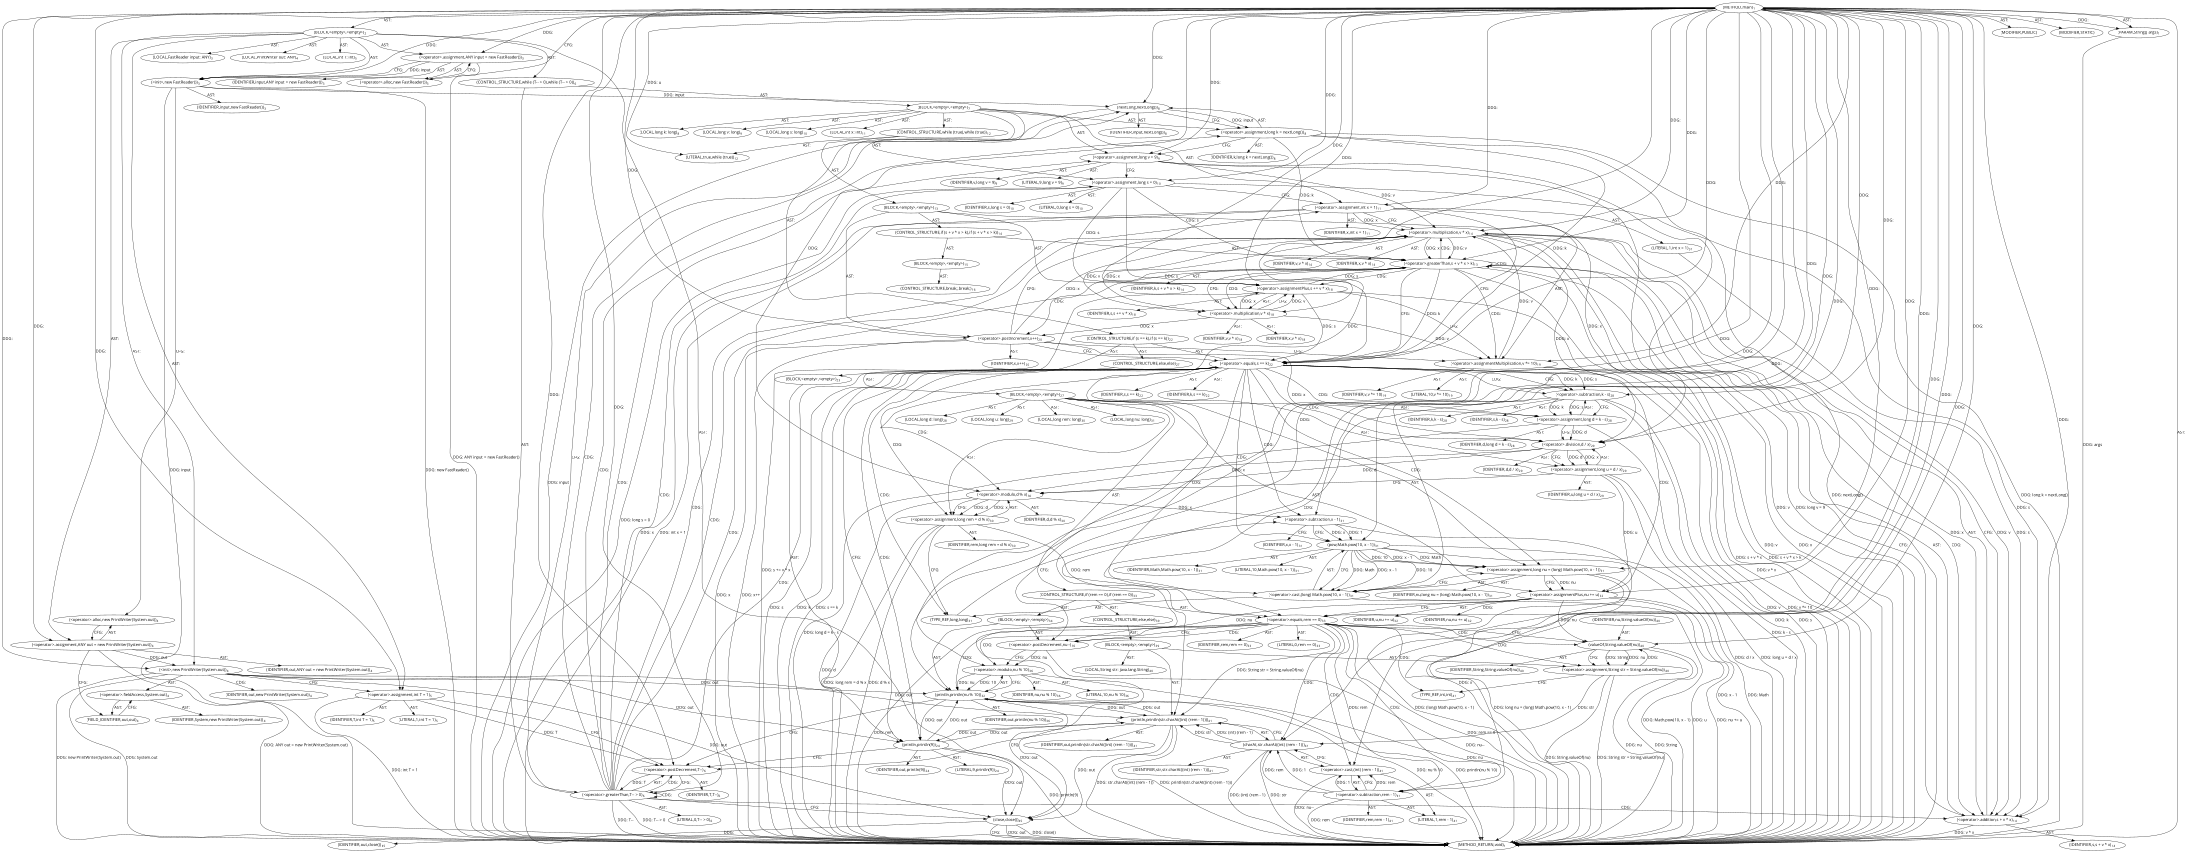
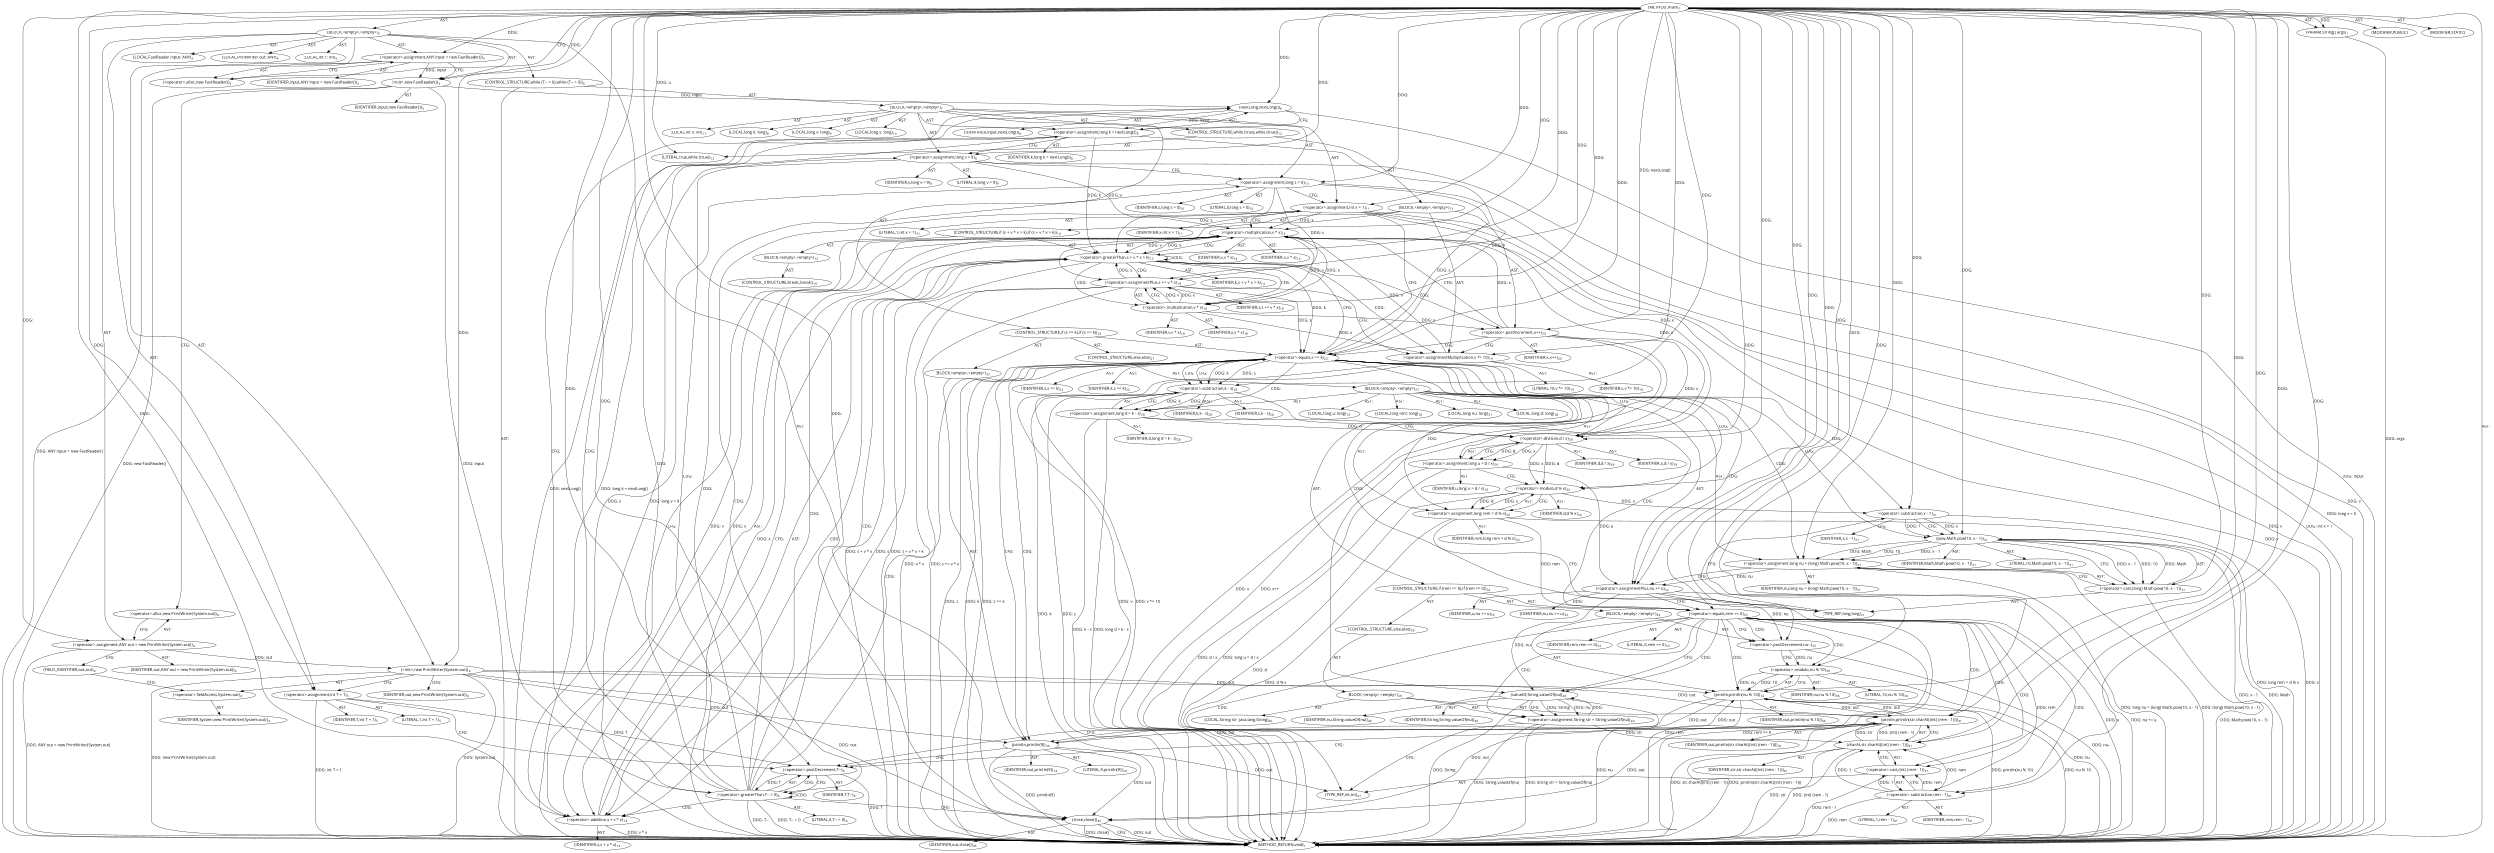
edge "(METHOD,main)" -> "(<operator>.postIncrement,x++)": label "DDG: " -> "DDG: nextLong()"
edge "(<operator>.assignmentPlus,nu += u)" -> "(METHOD,main)": reversed
edge "(LITERAL,1,int x = 1)" -> "(<operator>.addition,s + v * x)": now "(<operator>.assignmentPlus,s += v * x)" -> "(<operator>.addition,s + v * x)"
node "(IDENTIFIER,x,d / x)": added
node "(IDENTIFIER,d,d / x)": text "29" -> "49"
edge "(<operator>.equals,s == k)" -> "(<operator>.cast,(long) Math.pow(10, x - 1))": removed, label "CDG:"
node "(IDENTIFIER,u,nu += u)": text "32" -> "35"
edge "(IDENTIFIER,nu,String.valueOf(nu))" -> "(valueOf,String.valueOf(nu))": reversed
edge "(<operator>.equals,rem == 0)" -> "(println,println(str.charAt((int) (rem - 1))))": label "DDG: String str = String.valueOf(nu)" -> "CDG: "
edge "(<operator>.fieldAccess,System.out)" -> "(FIELD_IDENTIFIER,out,out)": removed, label "AST:"
edge "(println,println(9))" -> "(println,println(str.charAt((int) (rem - 1))))": now "(println,println(9))" -> "(TYPE_REF,int,int)"
edge "(<operator>.cast,(int) (rem - 1))" -> "(LITERAL,1,rem - 1)": now "(<operator>.cast,(int) (rem - 1))" -> "(TYPE_REF,int,int)"
edge "(<operator>.cast,(int) (rem - 1))" -> "(METHOD_RETURN,void)": label "DDG: nu--" -> "DDG: rem - 1"
edge "(close,close())" -> "(IDENTIFIER,out,close())": label "DDG: " -> "AST: "
edge "(<operator>.postDecrement,T--)" -> "(METHOD_RETURN,void)": added, label "DDG: T"
